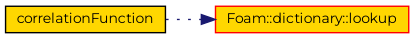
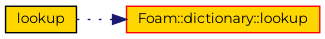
node "correlationFunction": label "correlationFunction" -> "lookup"
